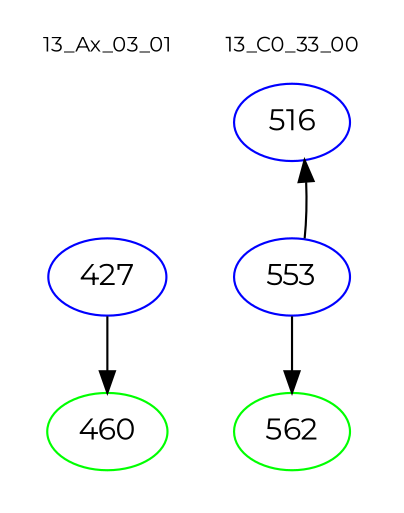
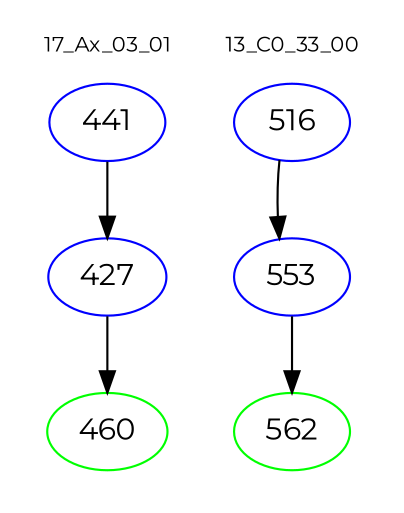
cluster "13_Ax_03_01": label "13_Ax_03_01" -> "17_Ax_03_01"
node "441": added
edge "553" -> "516": reversed
